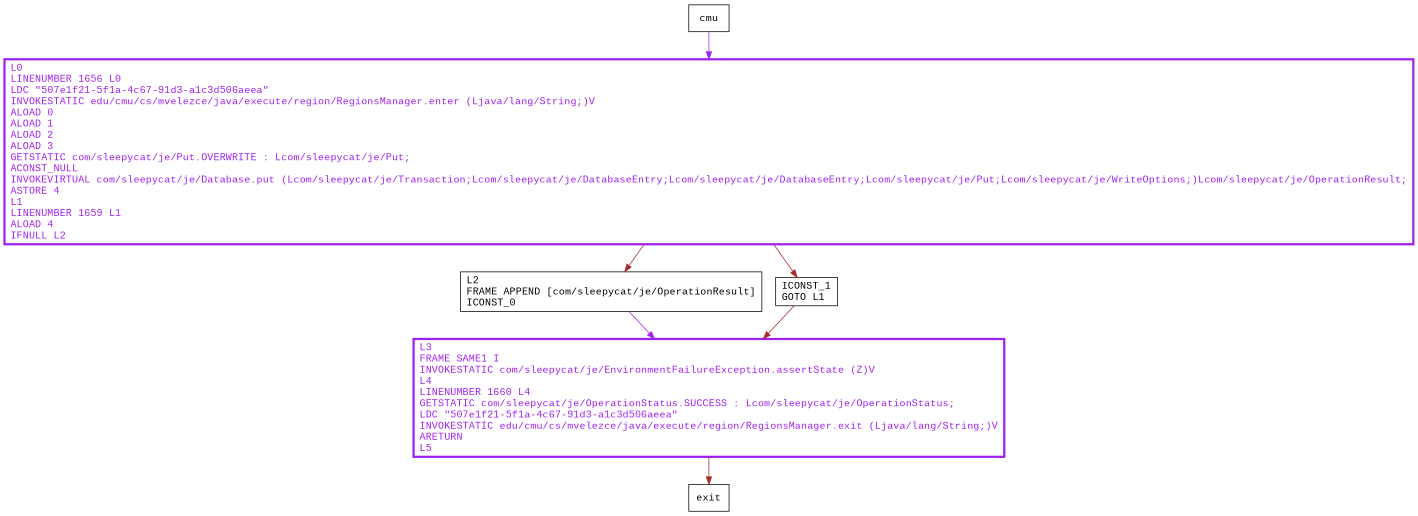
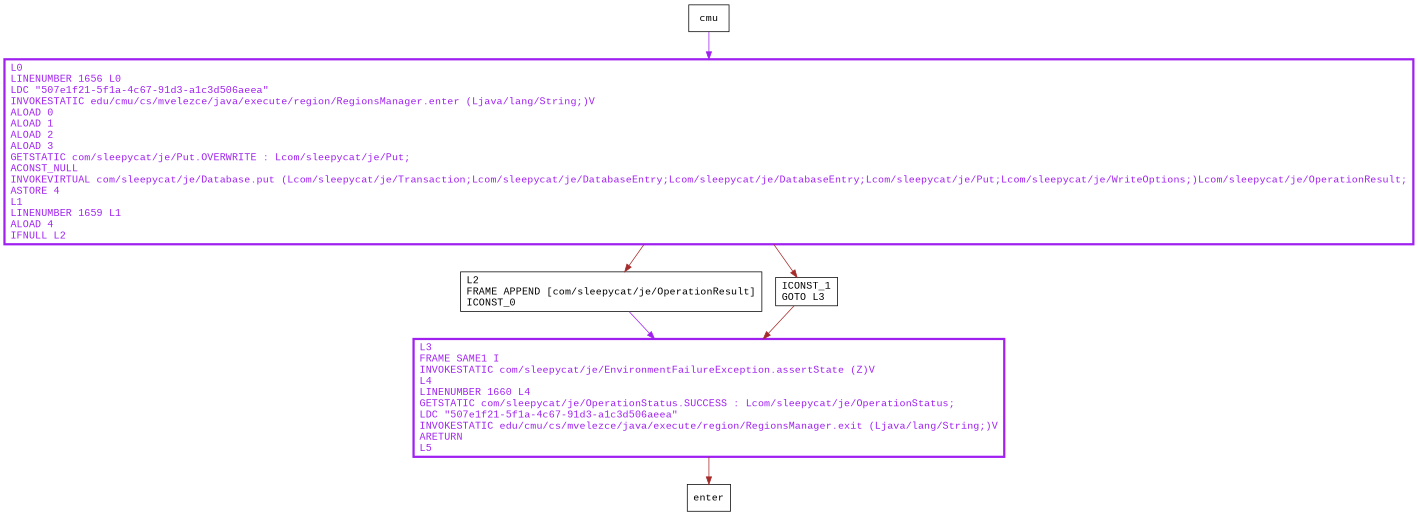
node "ICONST_1 GOTO L1": label "ICONST_1 GOTO L1" -> "ICONST_1 GOTO L3"
node "exit": label "exit" -> "enter"
